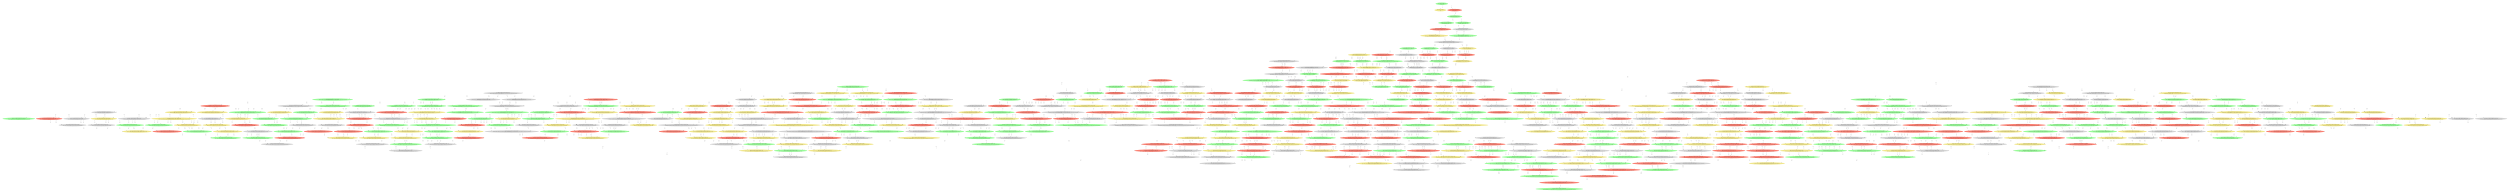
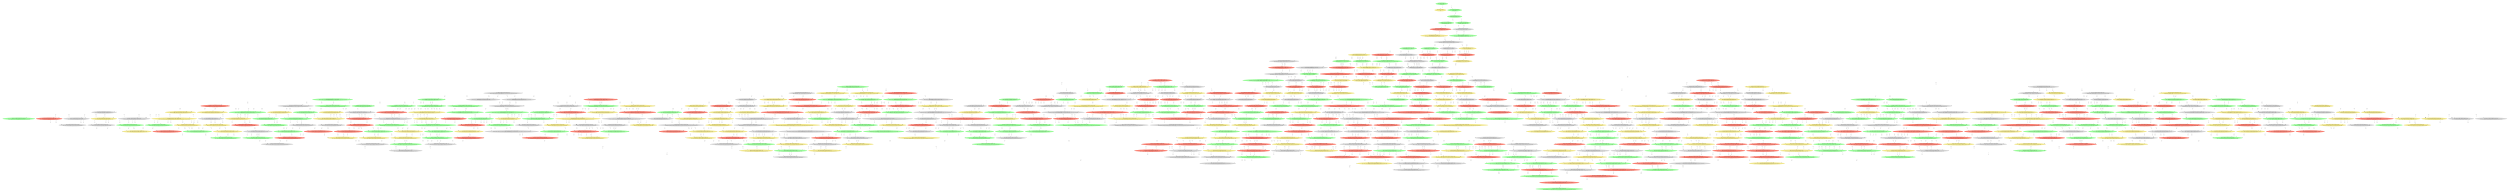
node "S2: [21, 21] [21, 21] [21, 27] [53, 68] {T0J1:53-68}{1, 2}": fillcolor salmon -> palegreen
